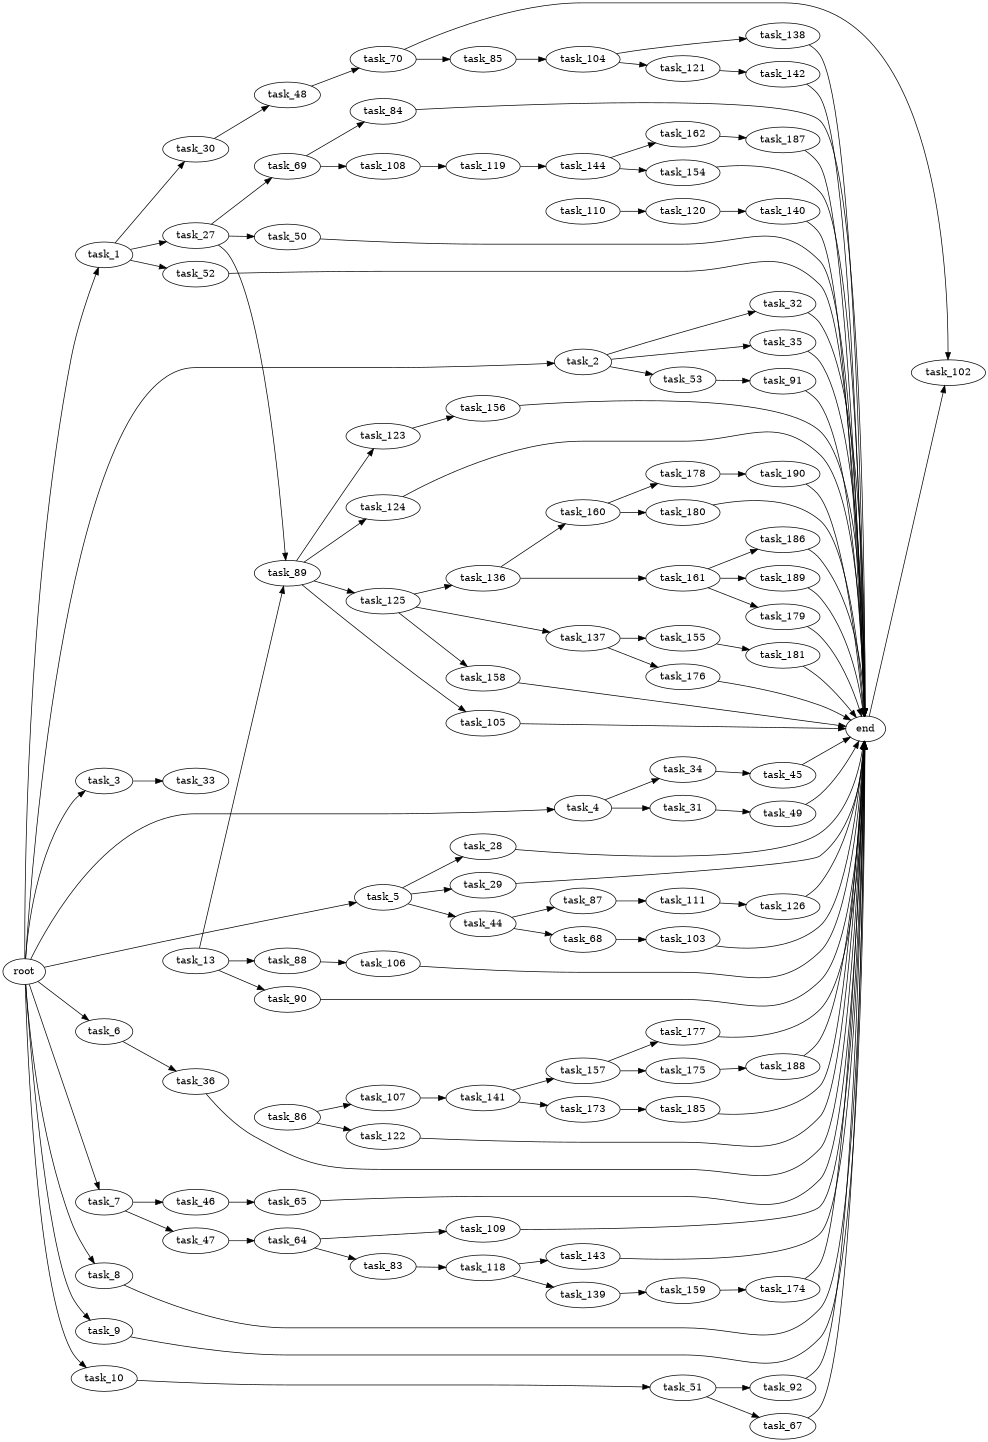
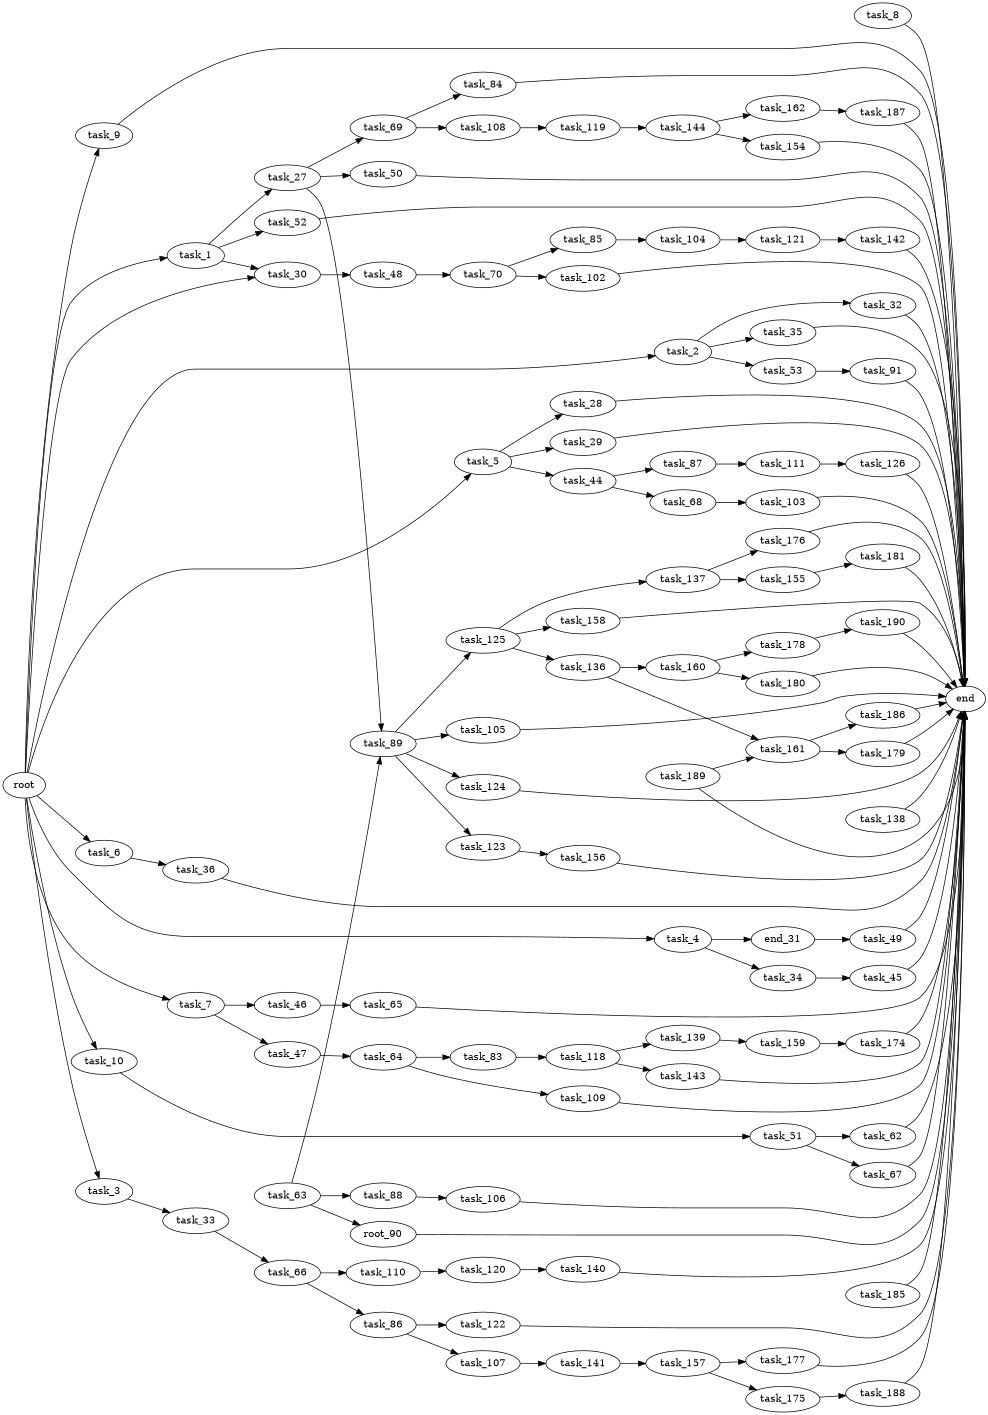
edge "task_104" -> "task_138": removed
edge "end" -> "task_102": reversed
edge "task_161" -> "task_189": reversed
node "task_31": label "task_31" -> "end_31"
node "task_13": label "task_13" -> "task_63"
node "task_90": label "task_90" -> "root_90"
node "task_173": removed
edge "root" -> "task_8": now "root" -> "task_30"
node "task_66": added
node "task_92": label "task_92" -> "task_62"
